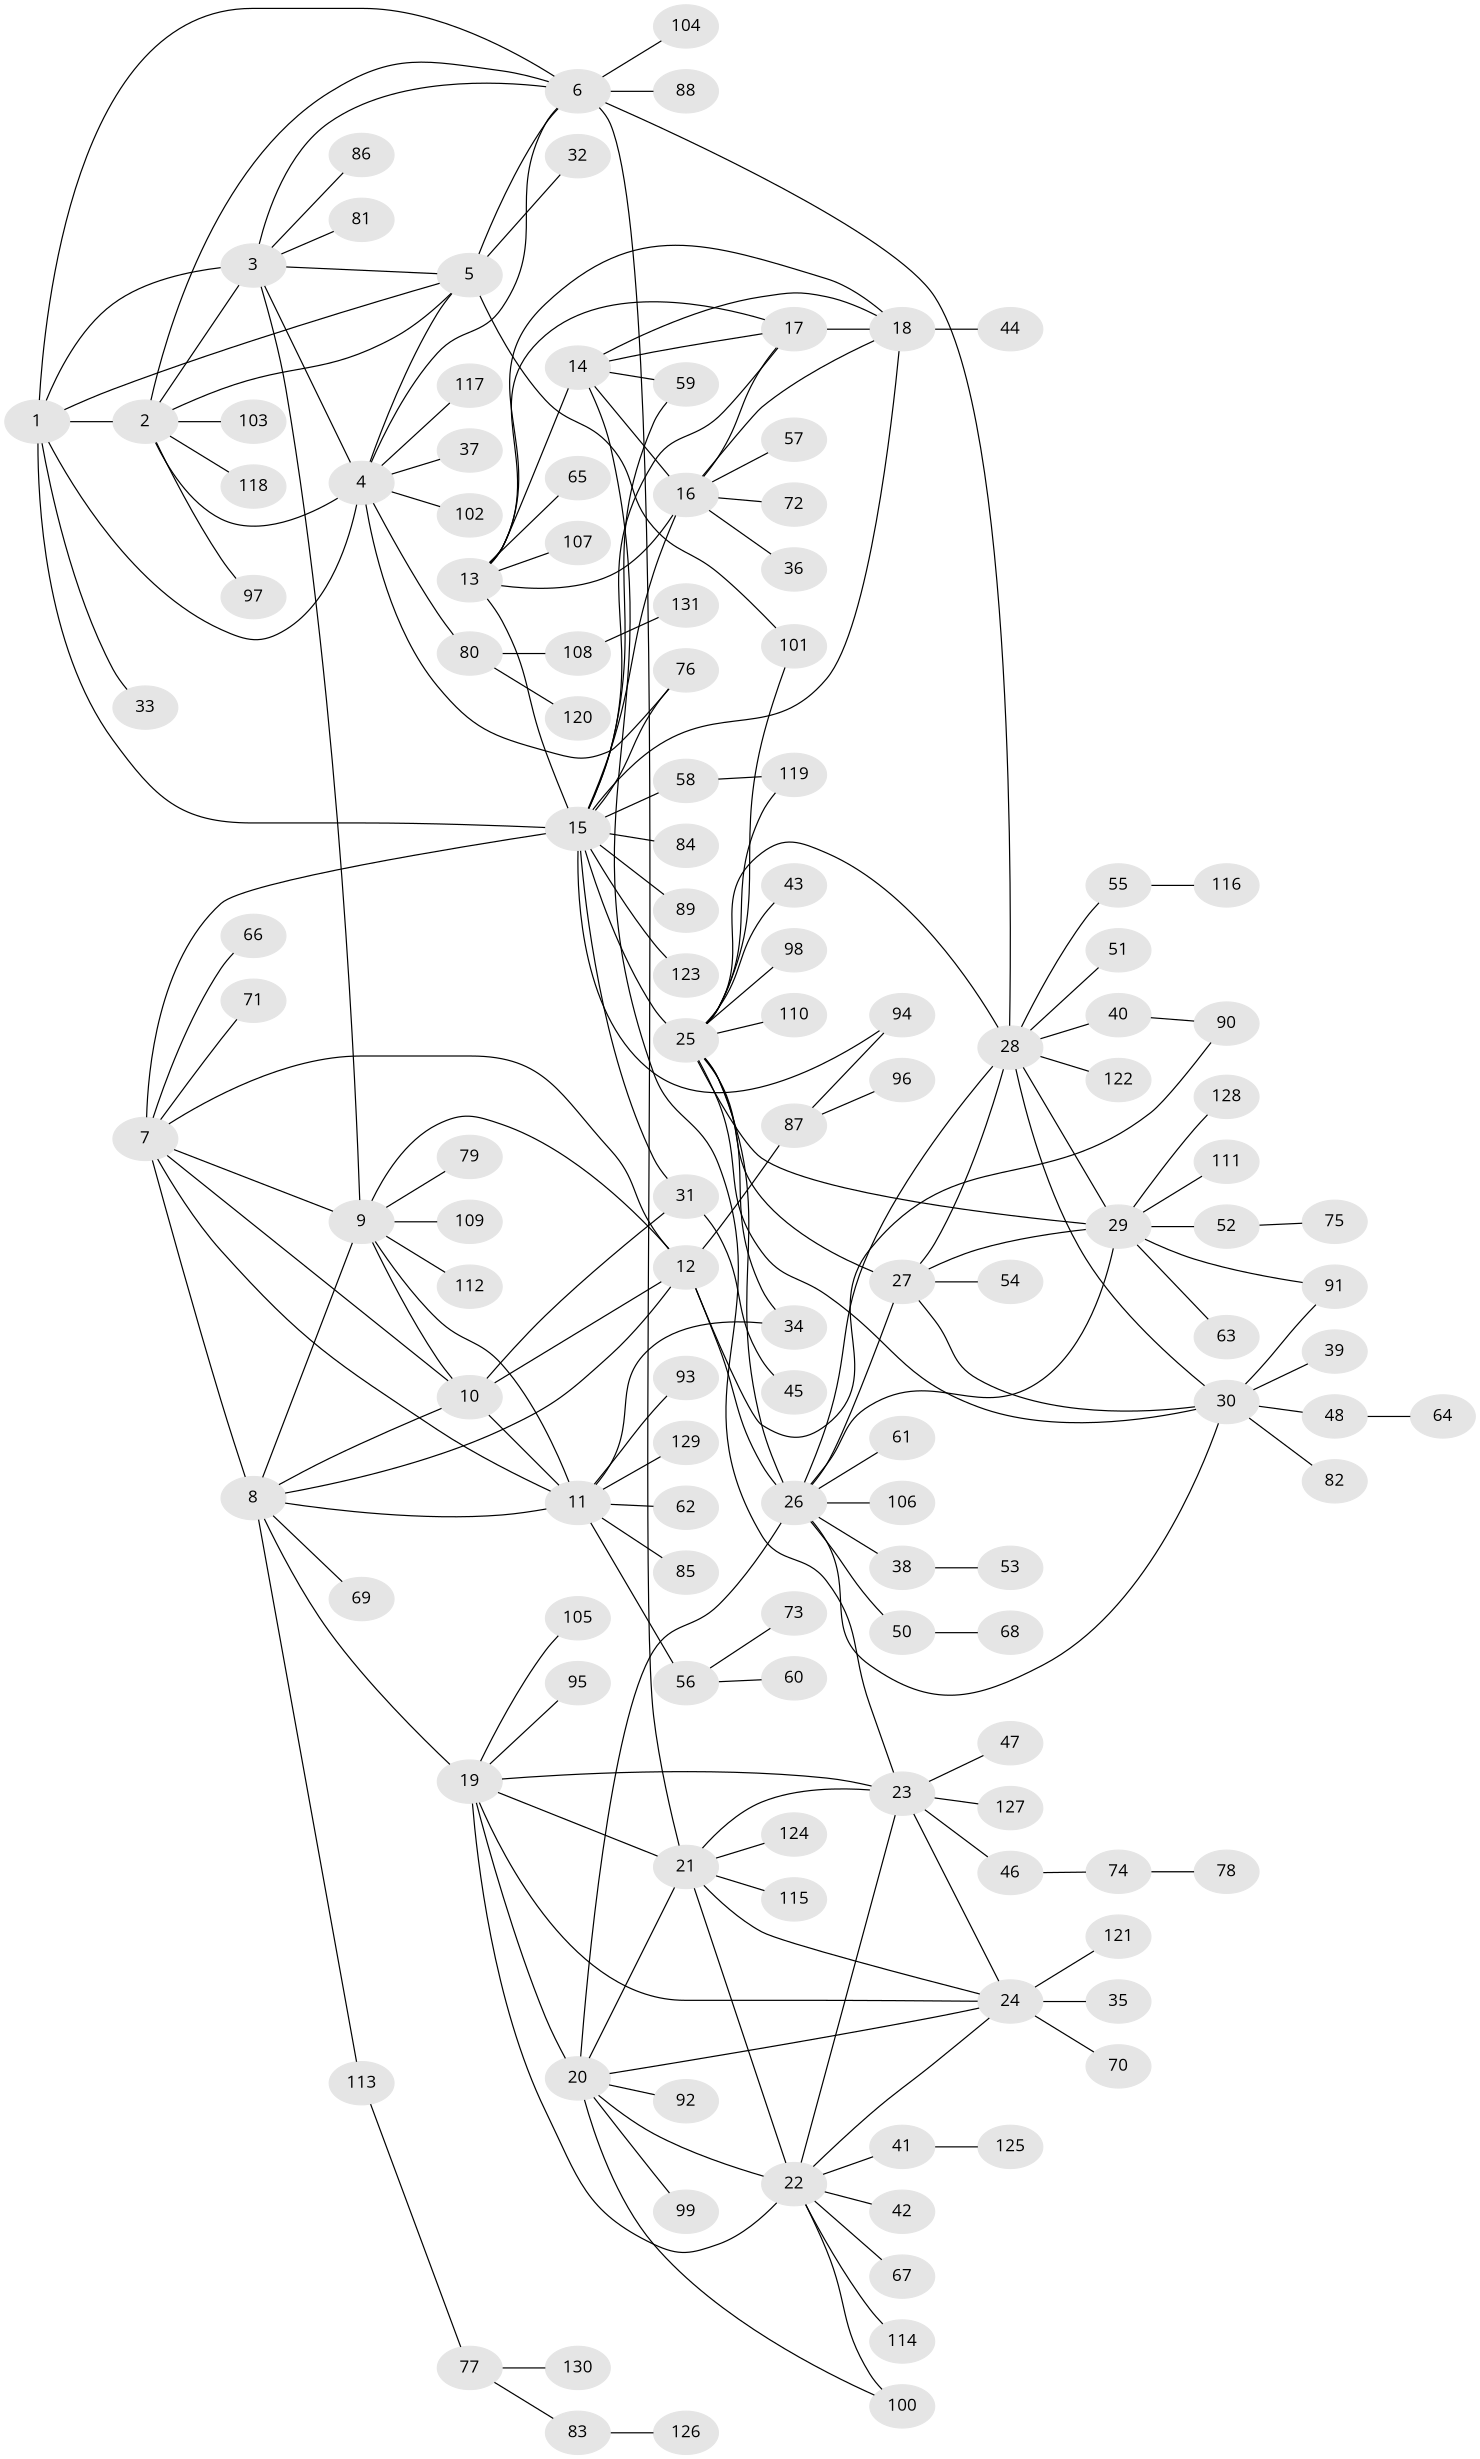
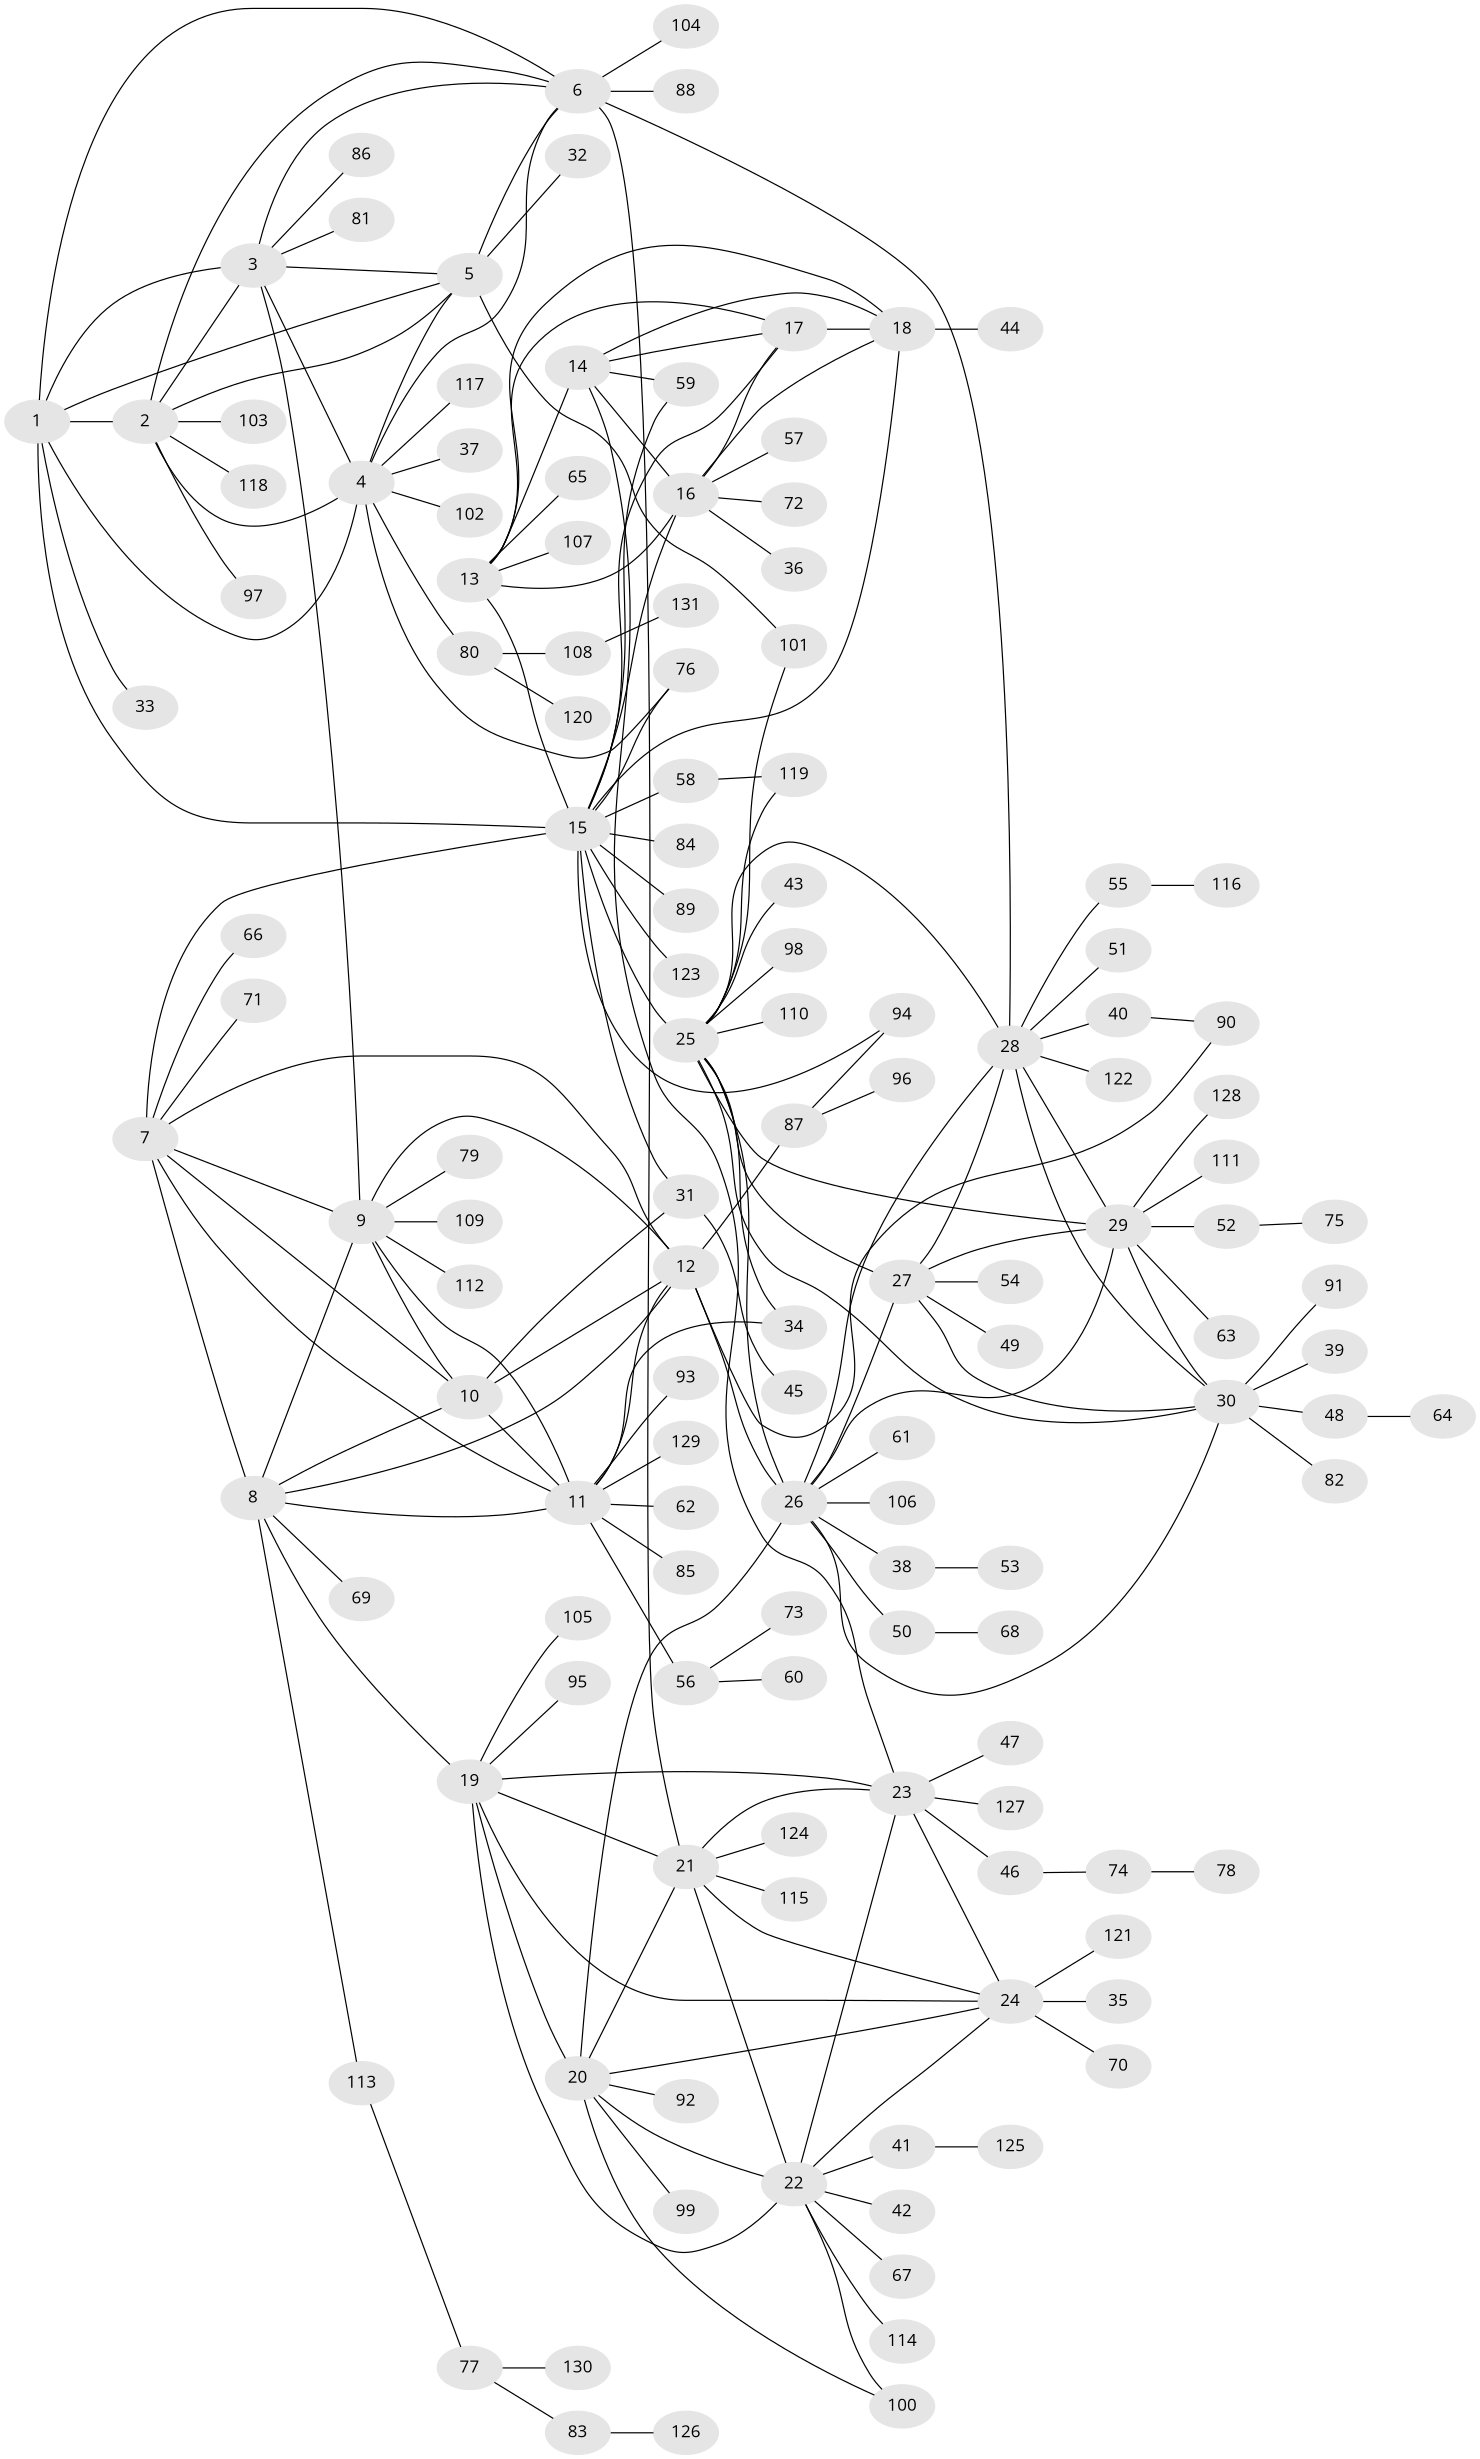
edge "29" -- "91": now "29" -- "30"
node "49": added
edge "12" -- "11": added
